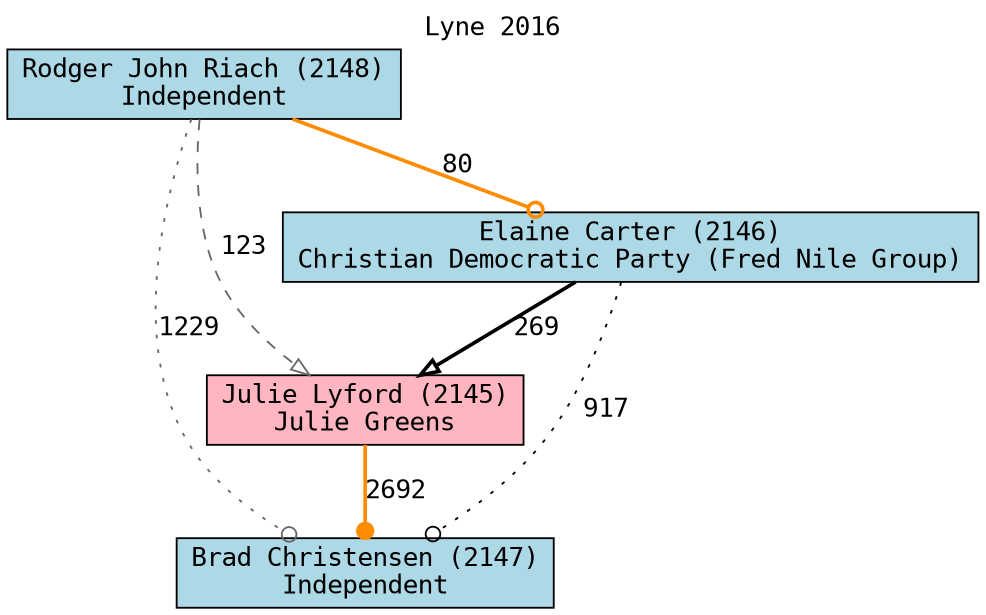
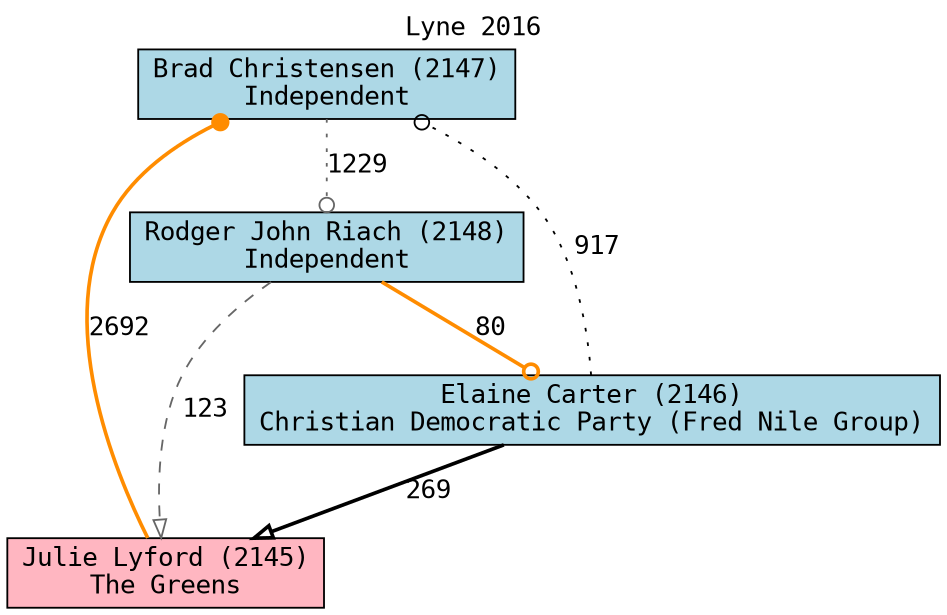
edge "Rodger John Riach (2148) Independent" -> "Brad Christensen (2147) Independent": reversed
node "Julie Lyford (2145) Julie Greens": label "Julie Lyford (2145) Julie Greens" -> "Julie Lyford (2145) The Greens"
